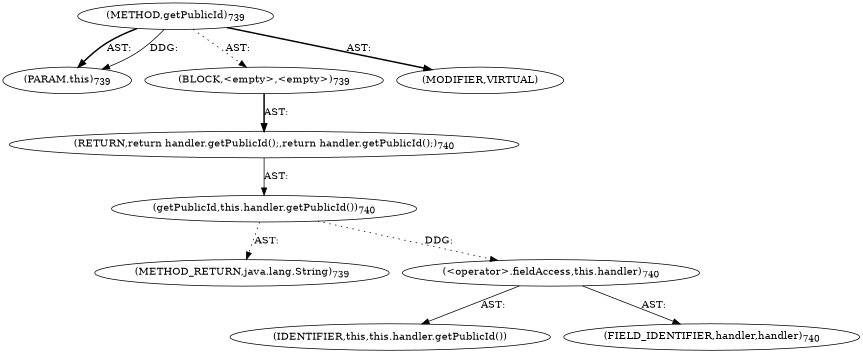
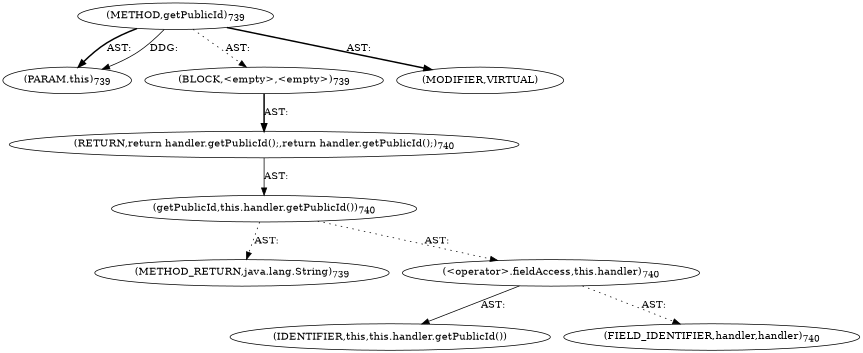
edge "(getPublicId,this.handler.getPublicId())" -> "(<operator>.fieldAccess,this.handler)": label "DDG: " -> "AST: "
edge "(<operator>.fieldAccess,this.handler)" -> "(FIELD_IDENTIFIER,handler,handler)": style solid -> dotted
